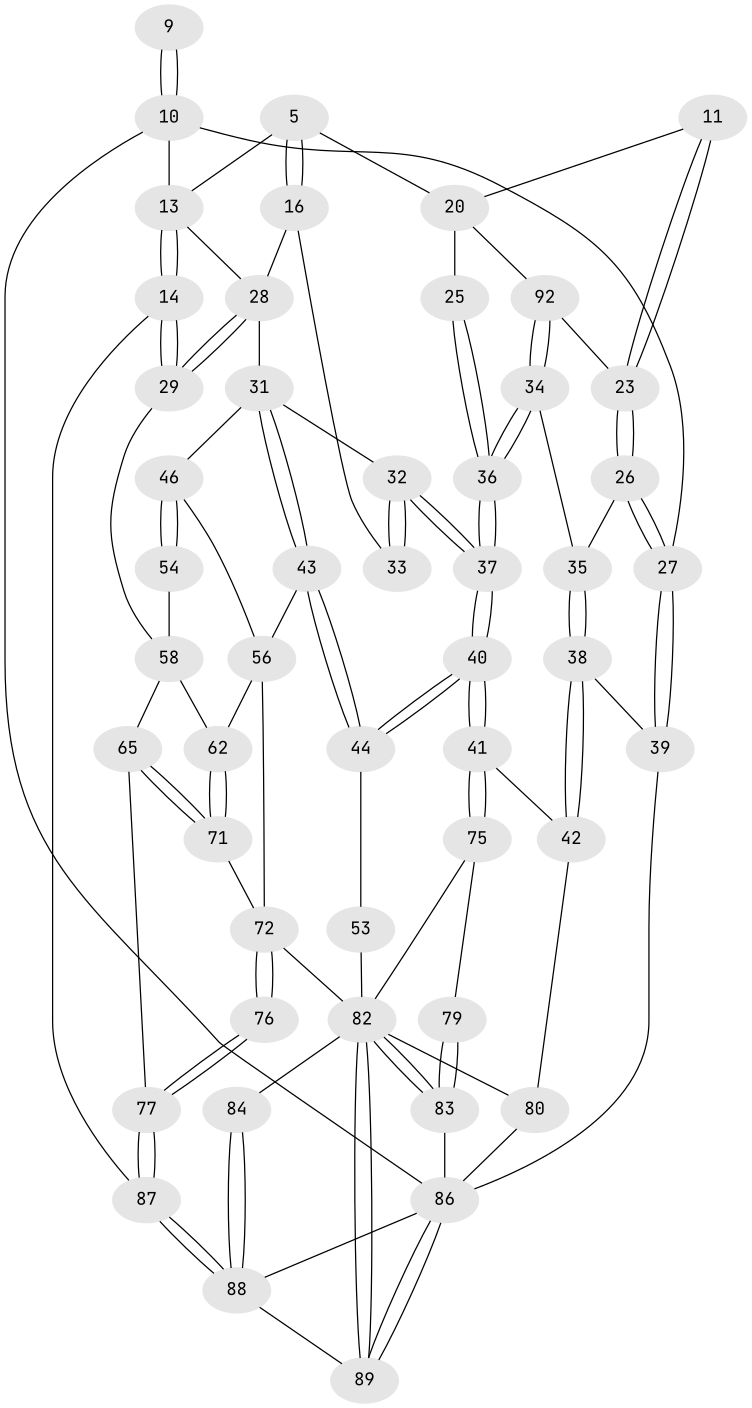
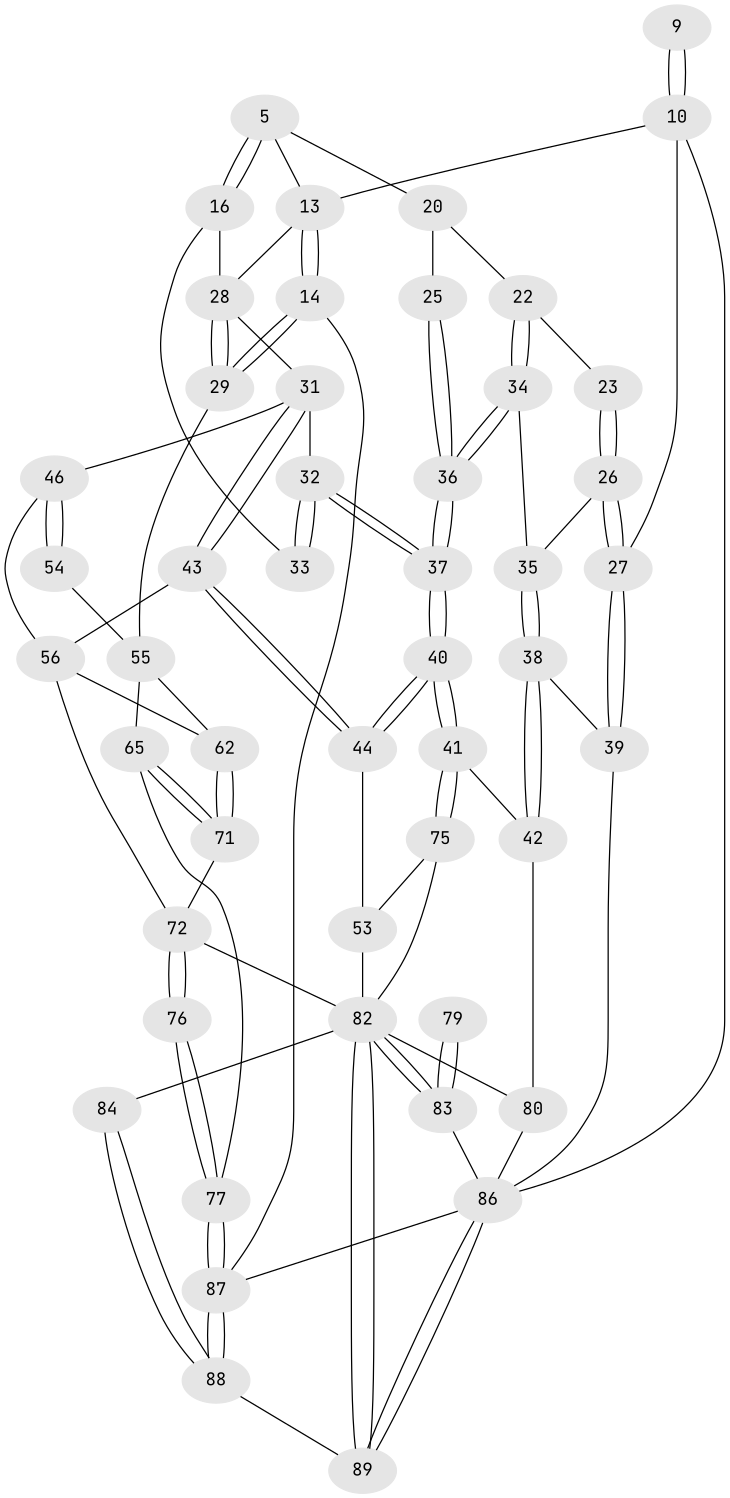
node "11": removed
node "92": label "92" -> "22"
node "58": label "58" -> "55"
edge "75" -- "79": now "75" -- "53"
edge "86" -- "88": now "86" -- "87"
